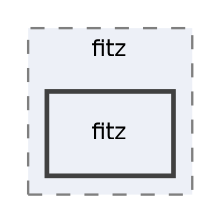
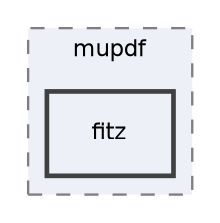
cluster "fitz": label "fitz" -> "mupdf"
